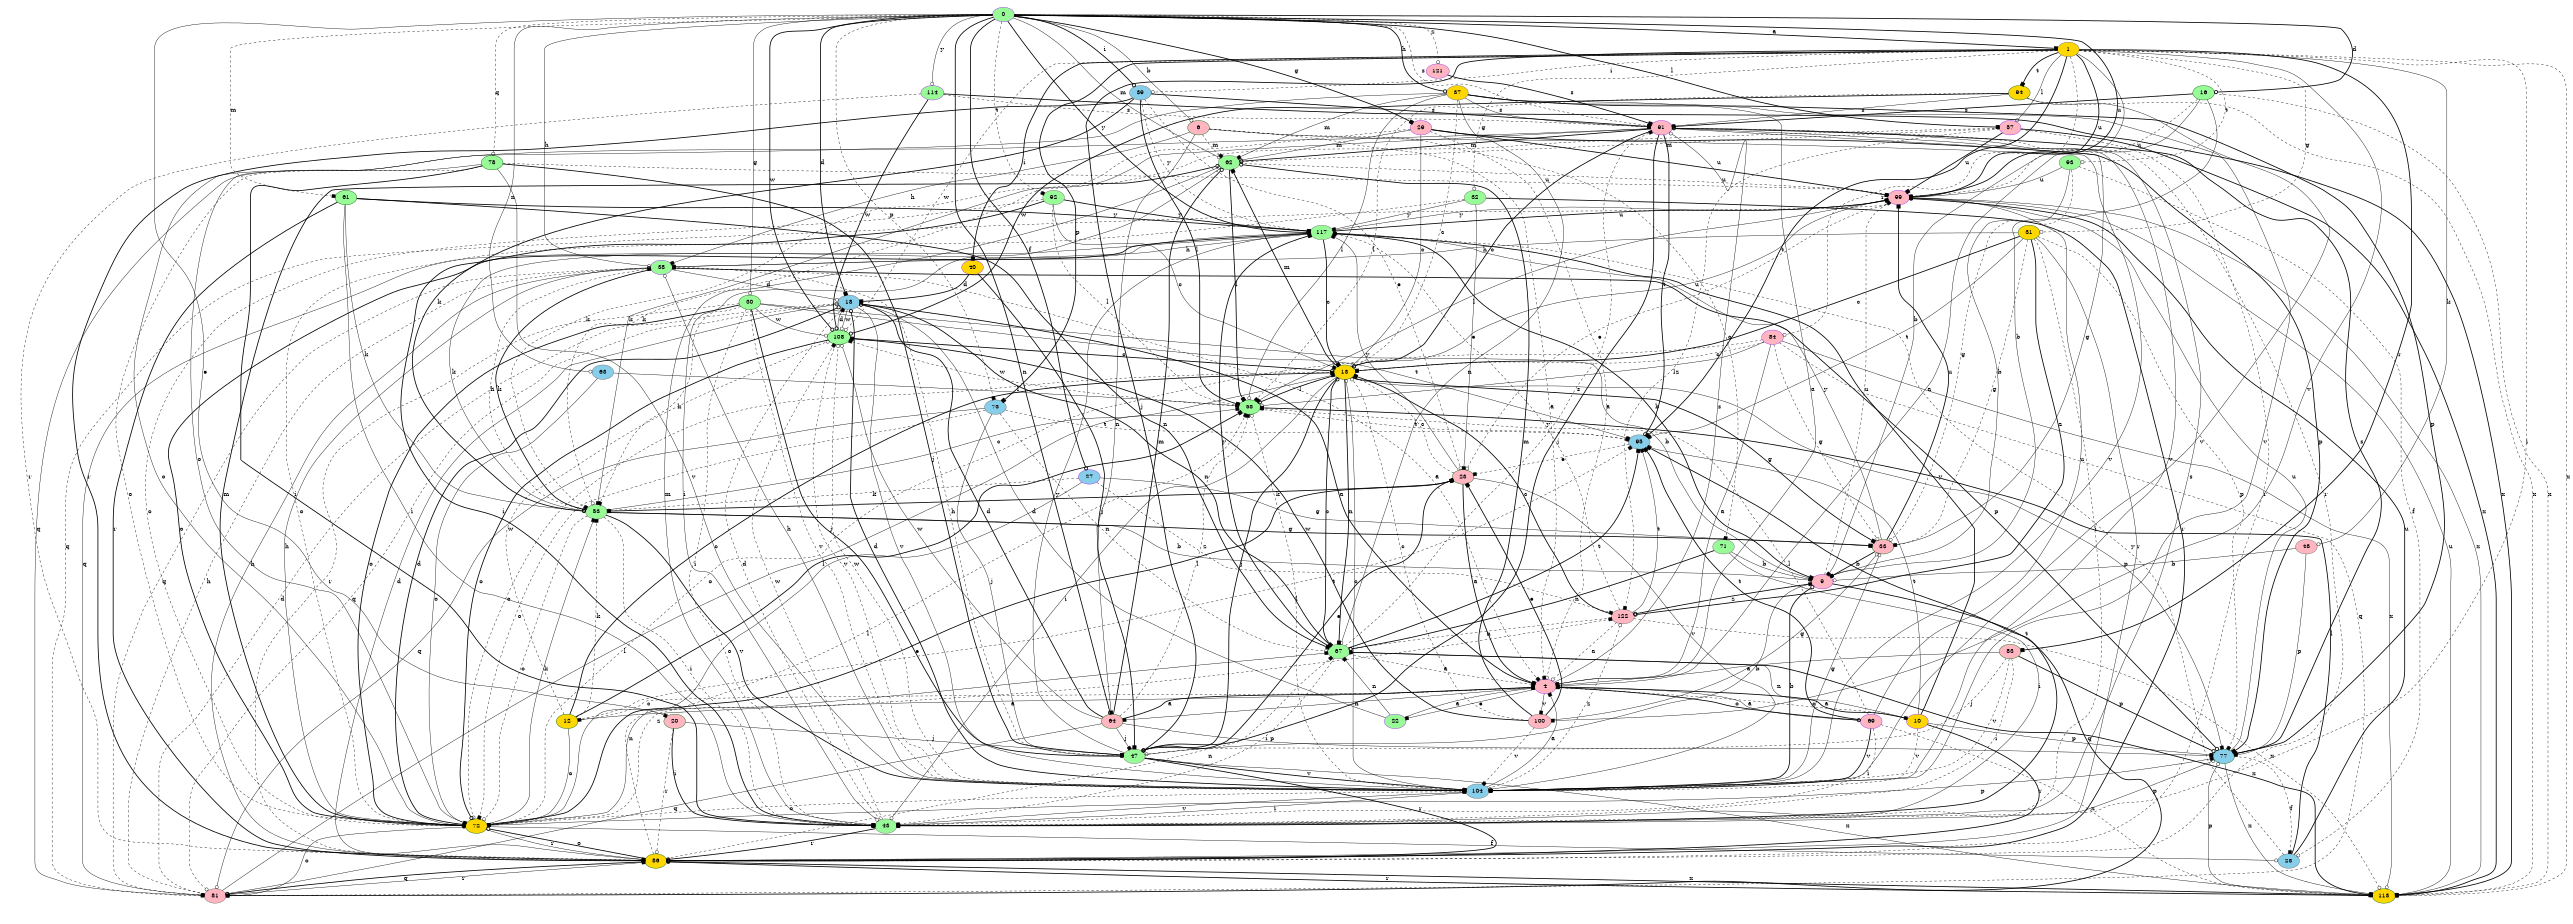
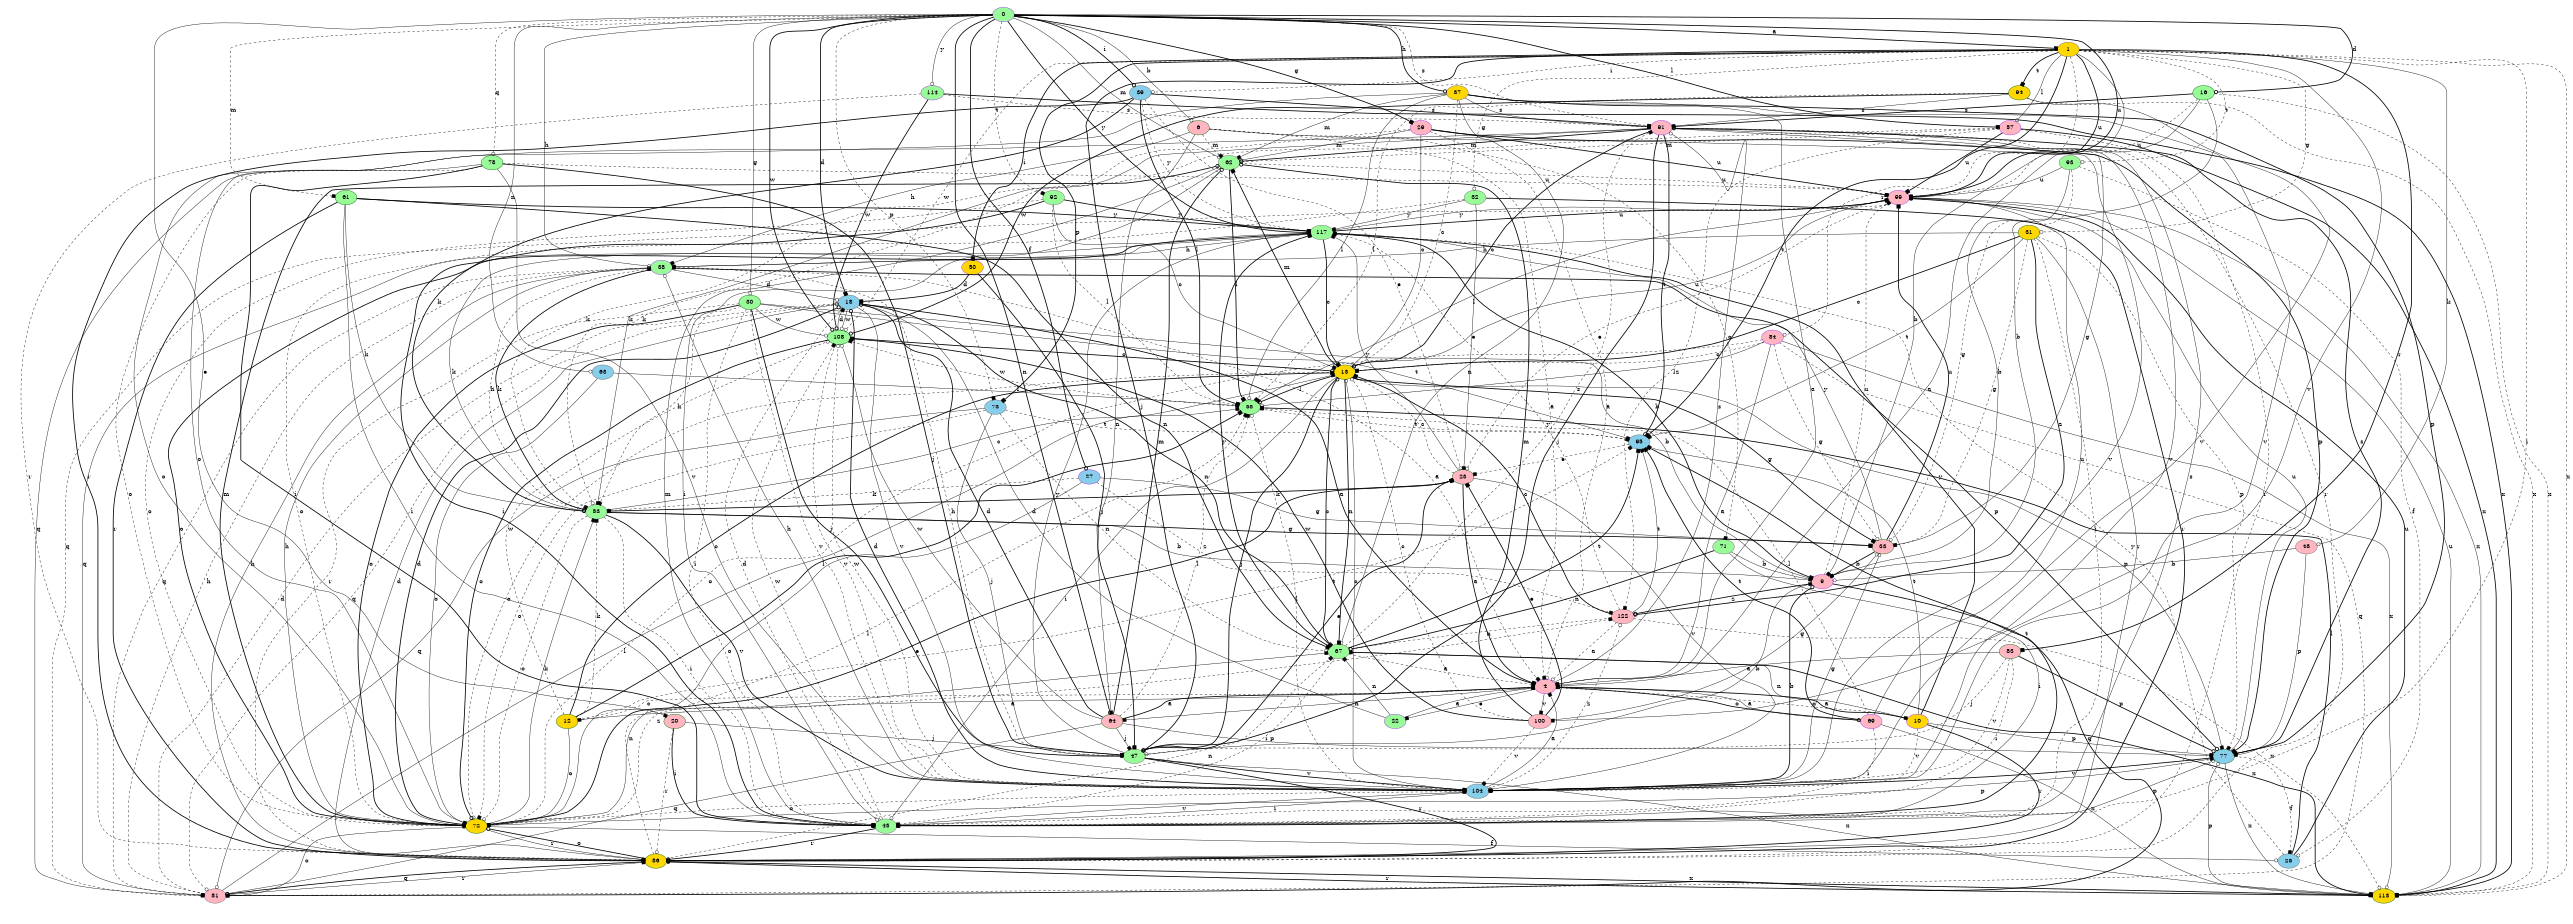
node "121": removed
node "40": label "40" -> "50"
edge "69" -> "104": now "77" -> "104"
edge "69" -> "113": style dashed -> solid
